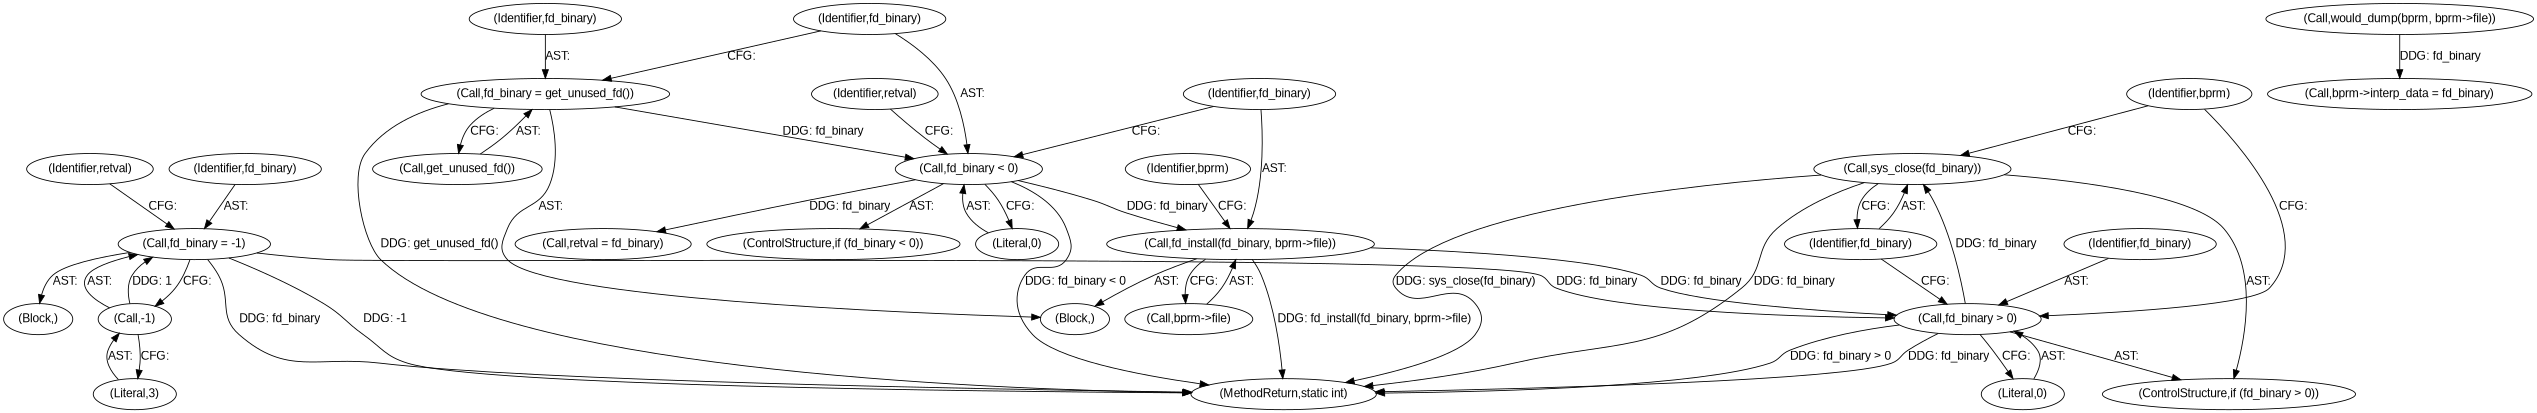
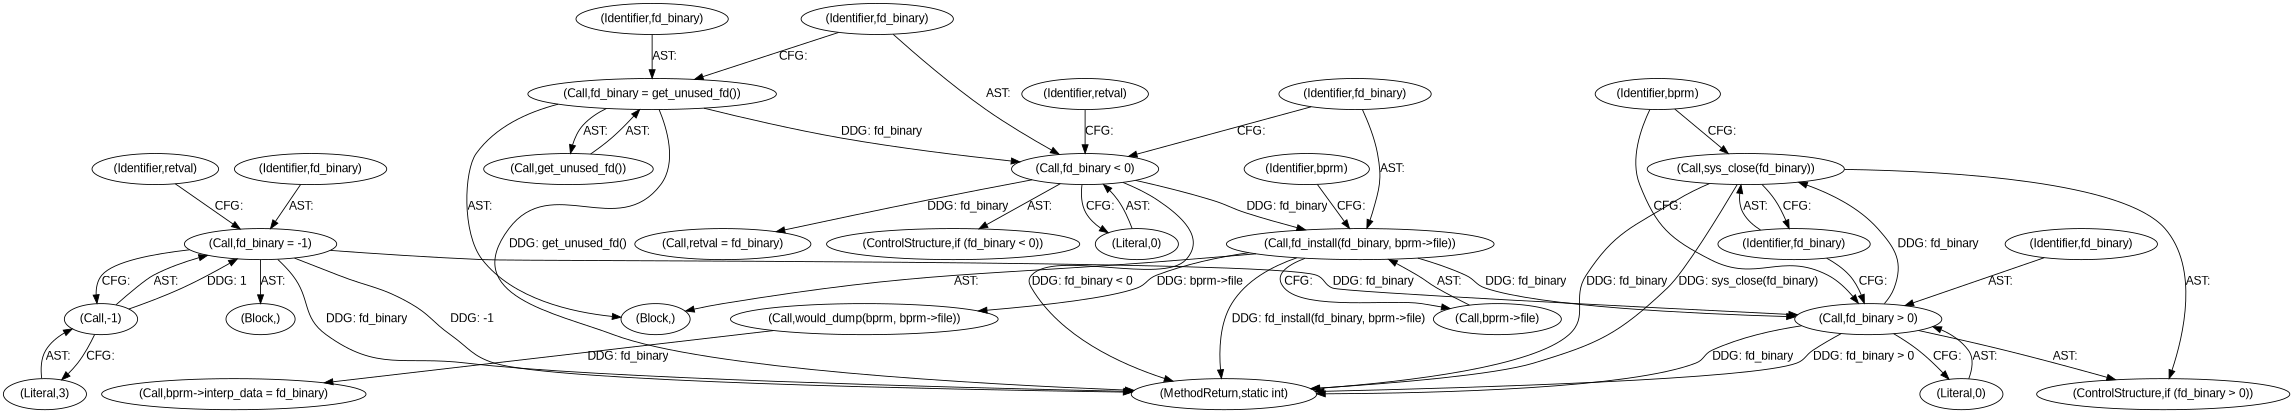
edge "(Call,fd_binary = get_unused_fd())" -> "(Call,get_unused_fd())": label "CFG: " -> "AST: "
edge "(Call,fd_install(fd_binary, bprm->file))" -> "(Call,would_dump(bprm, bprm->file))": added, label "DDG: bprm->file"
